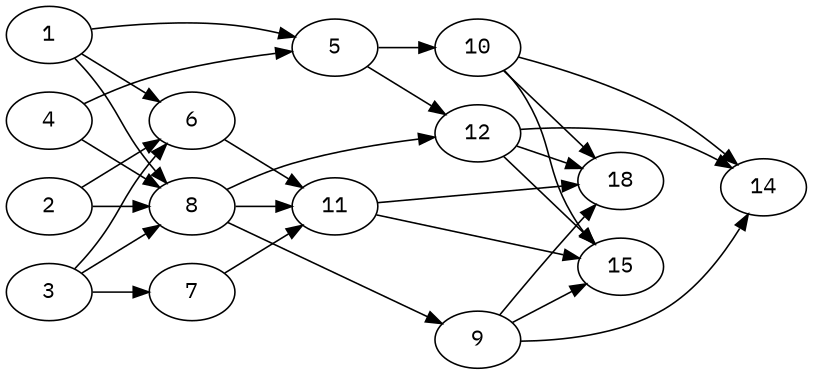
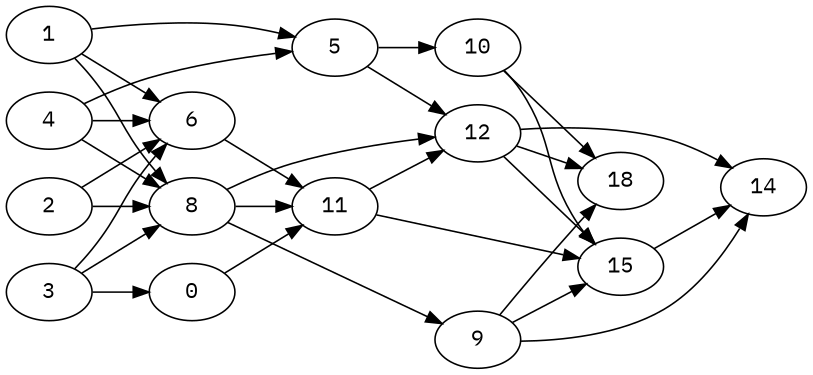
edge "10" -> "14": now "15" -> "14"
edge "4" -> "6": added
edge "11" -> "18": now "11" -> "12"
node "7": label "7" -> "0"
